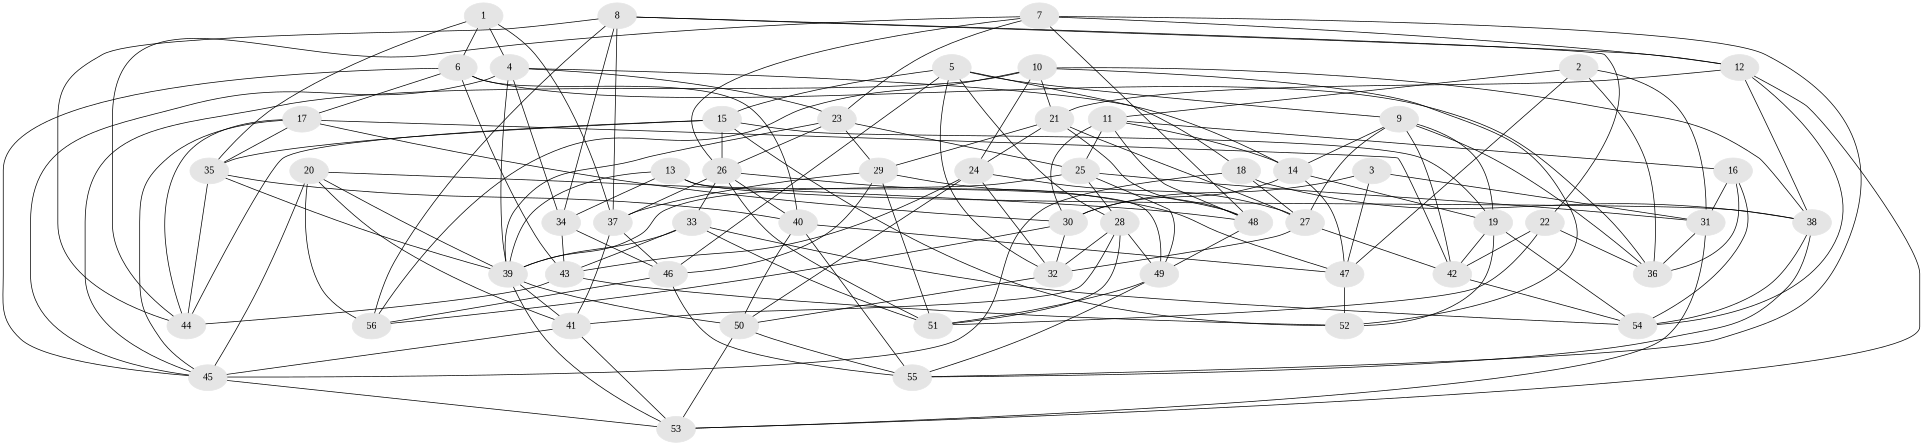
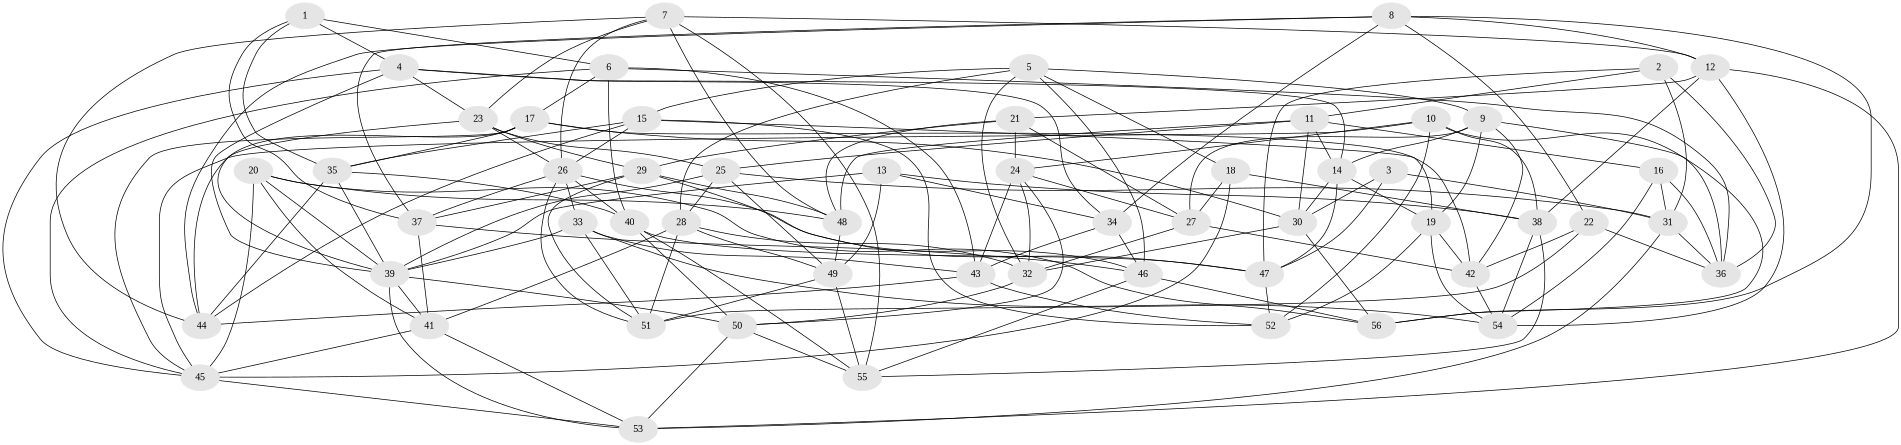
edge "10" -- "21": removed
